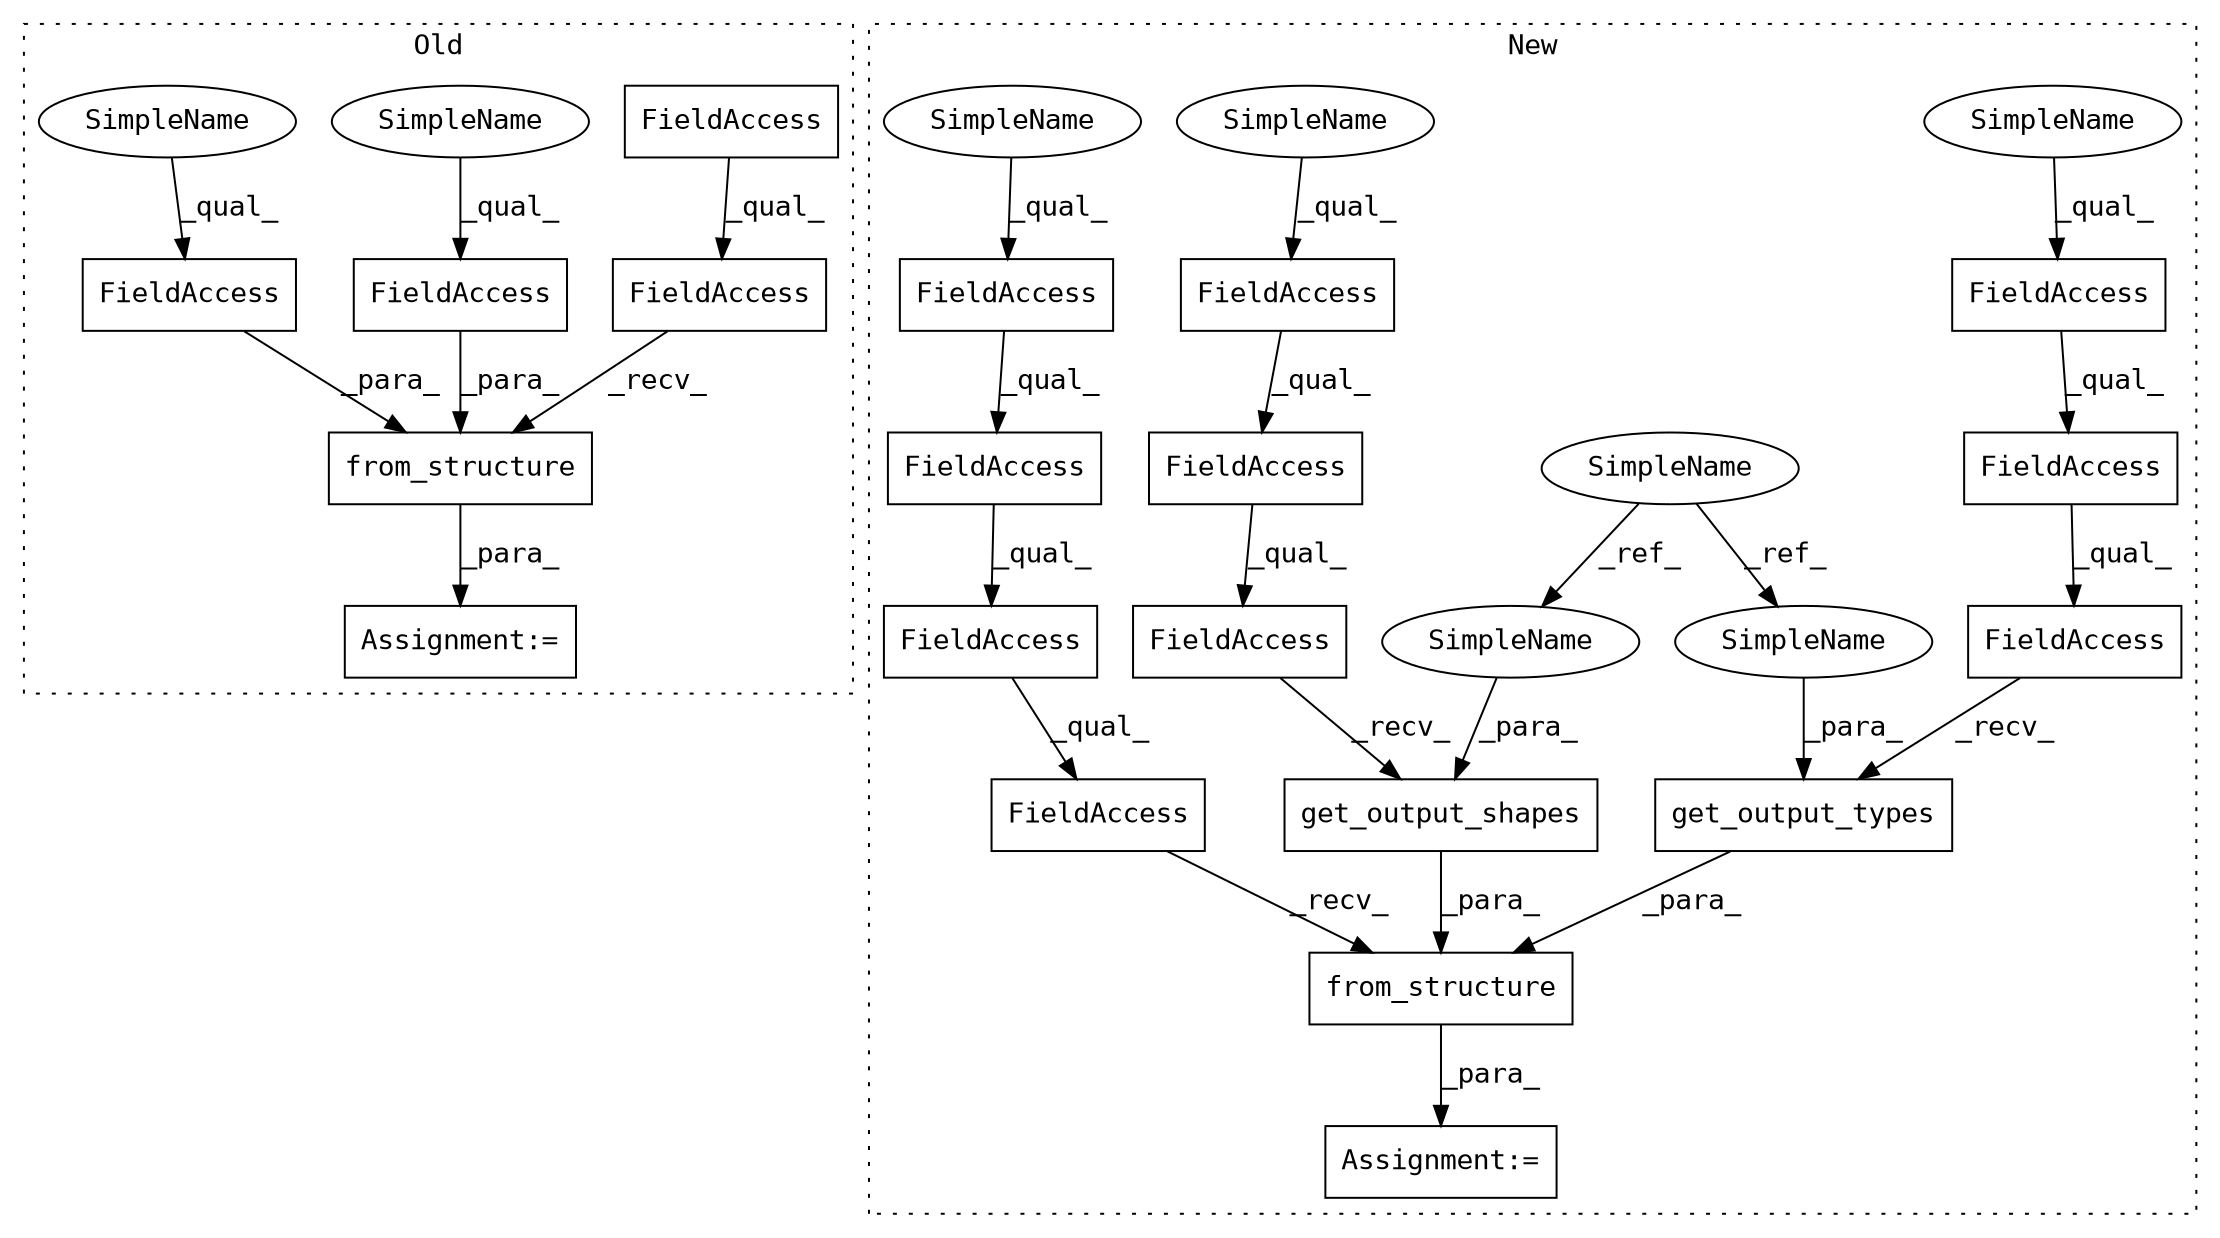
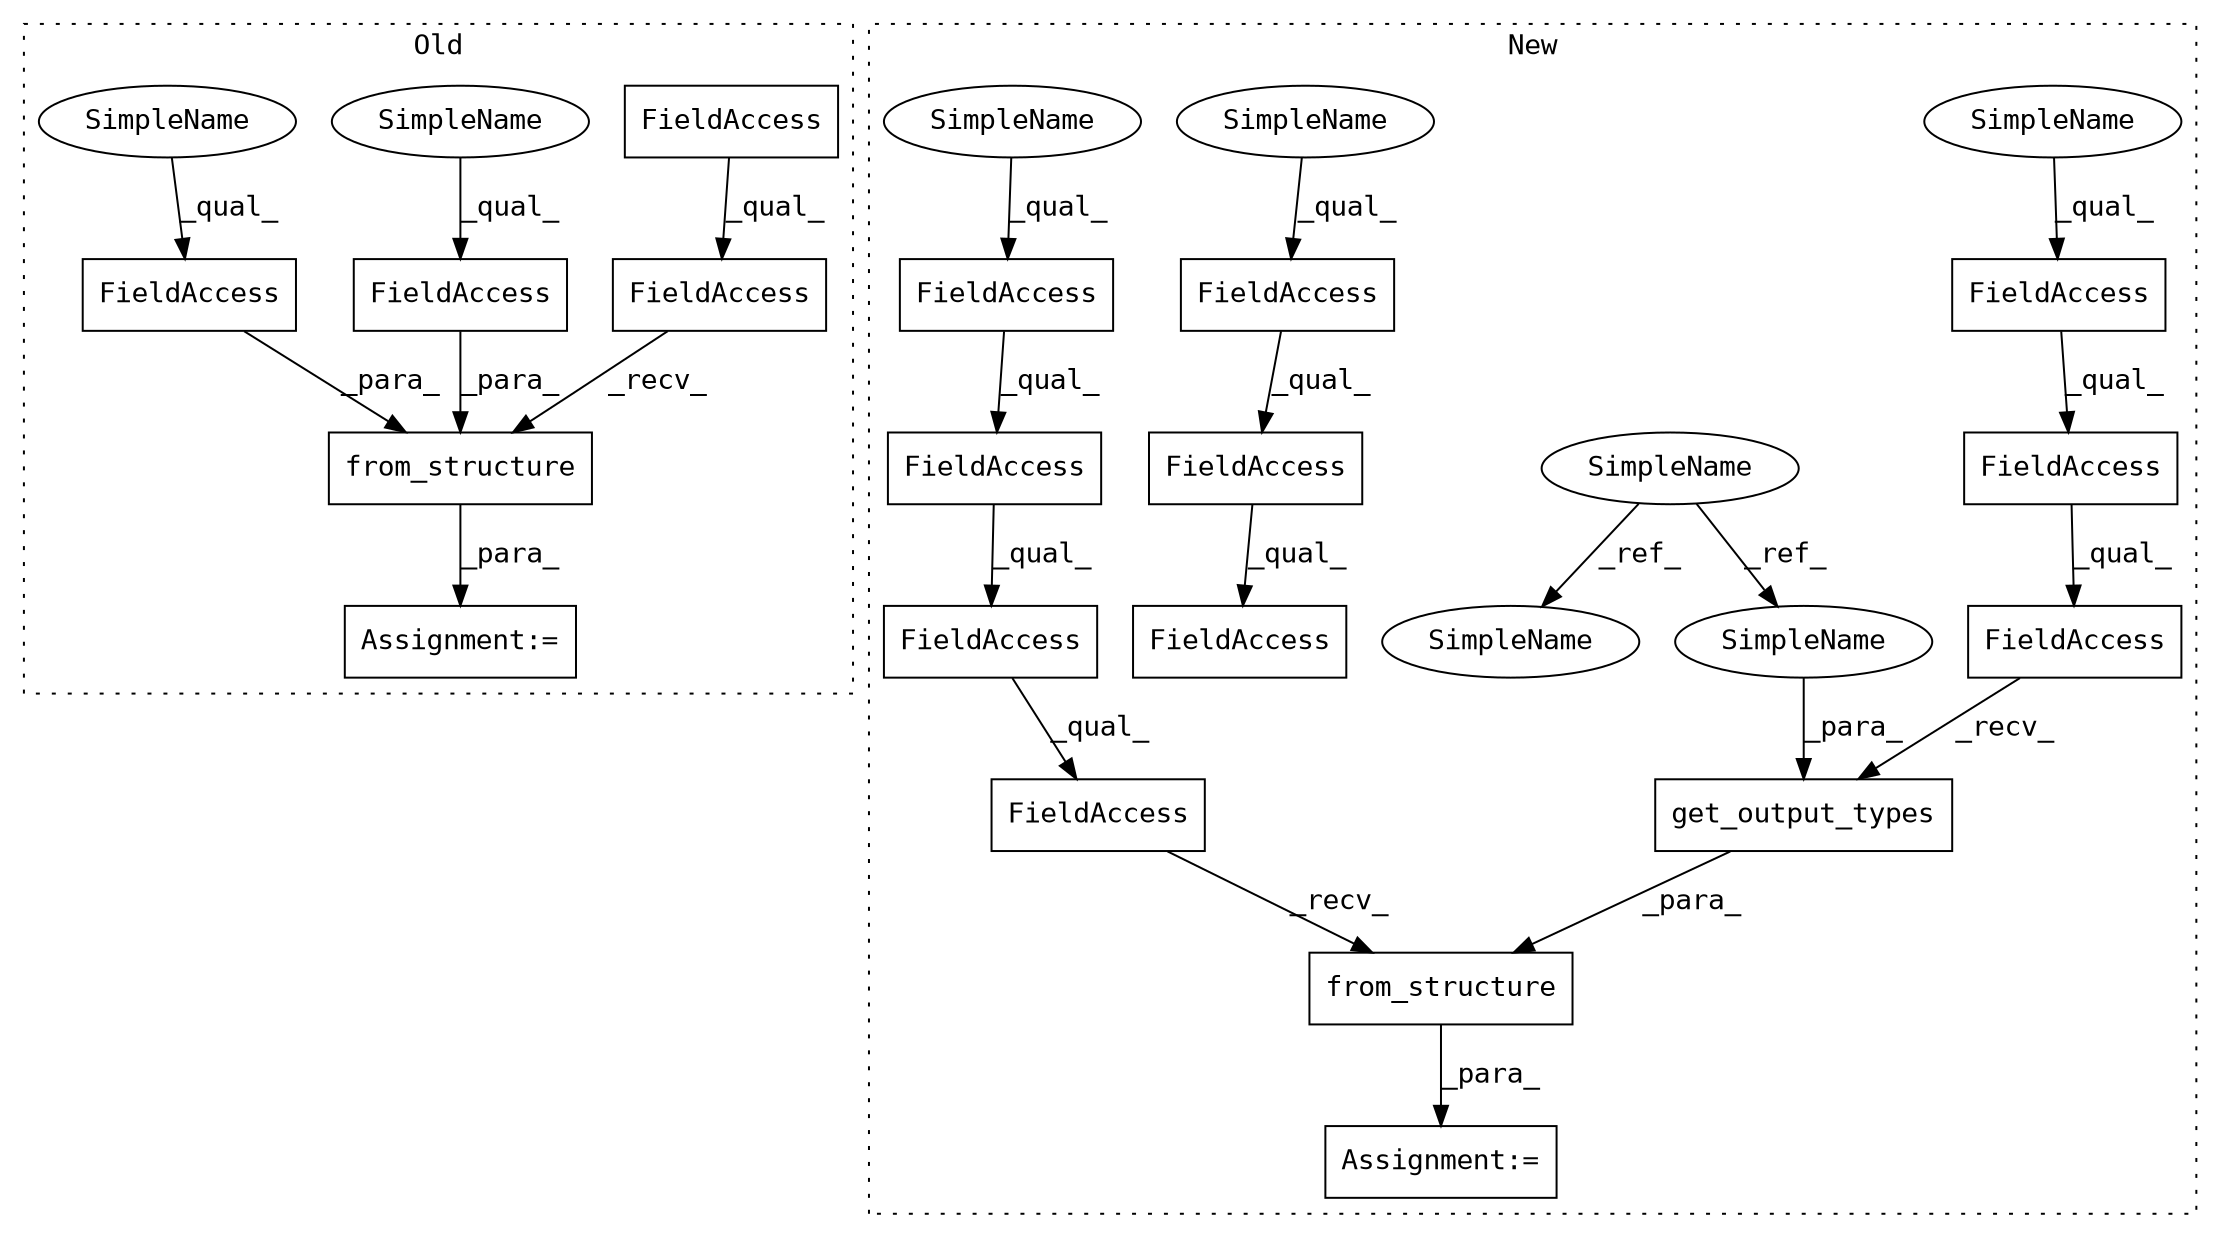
node "get_output_shapes": removed
